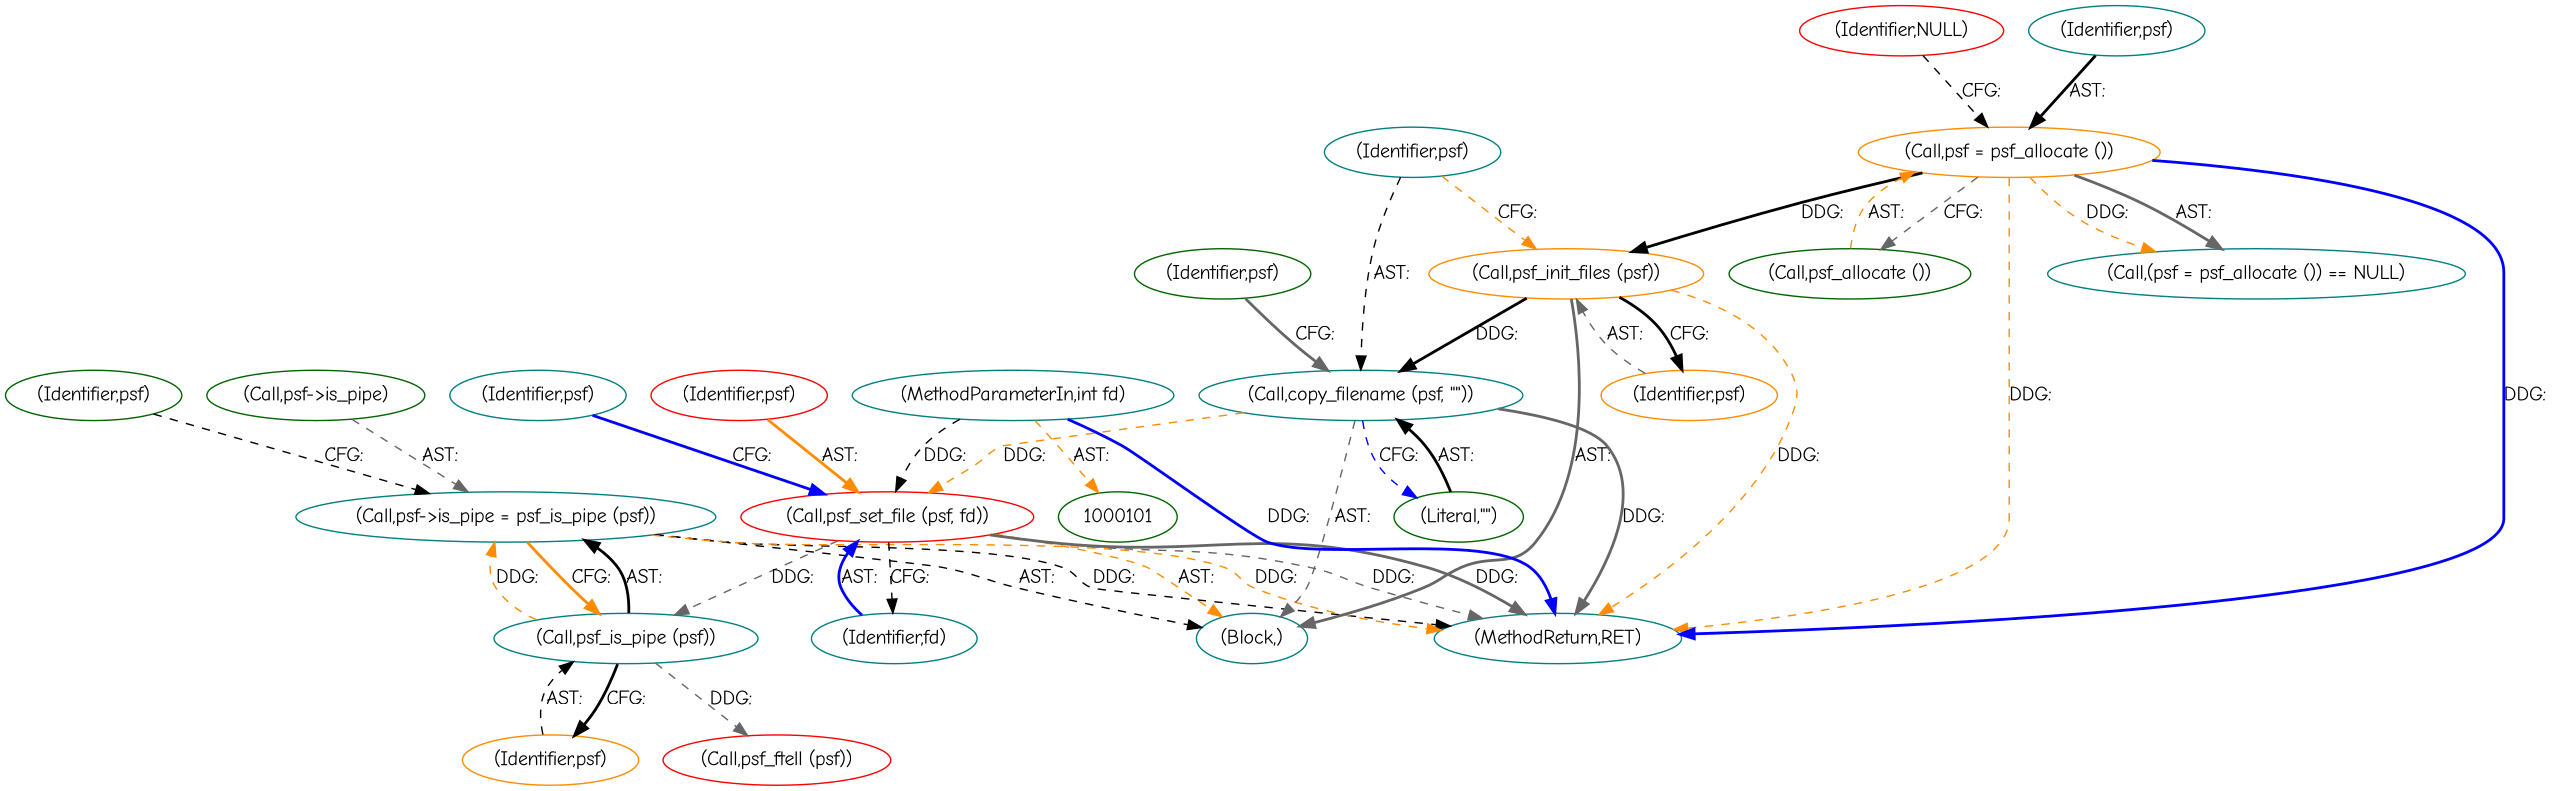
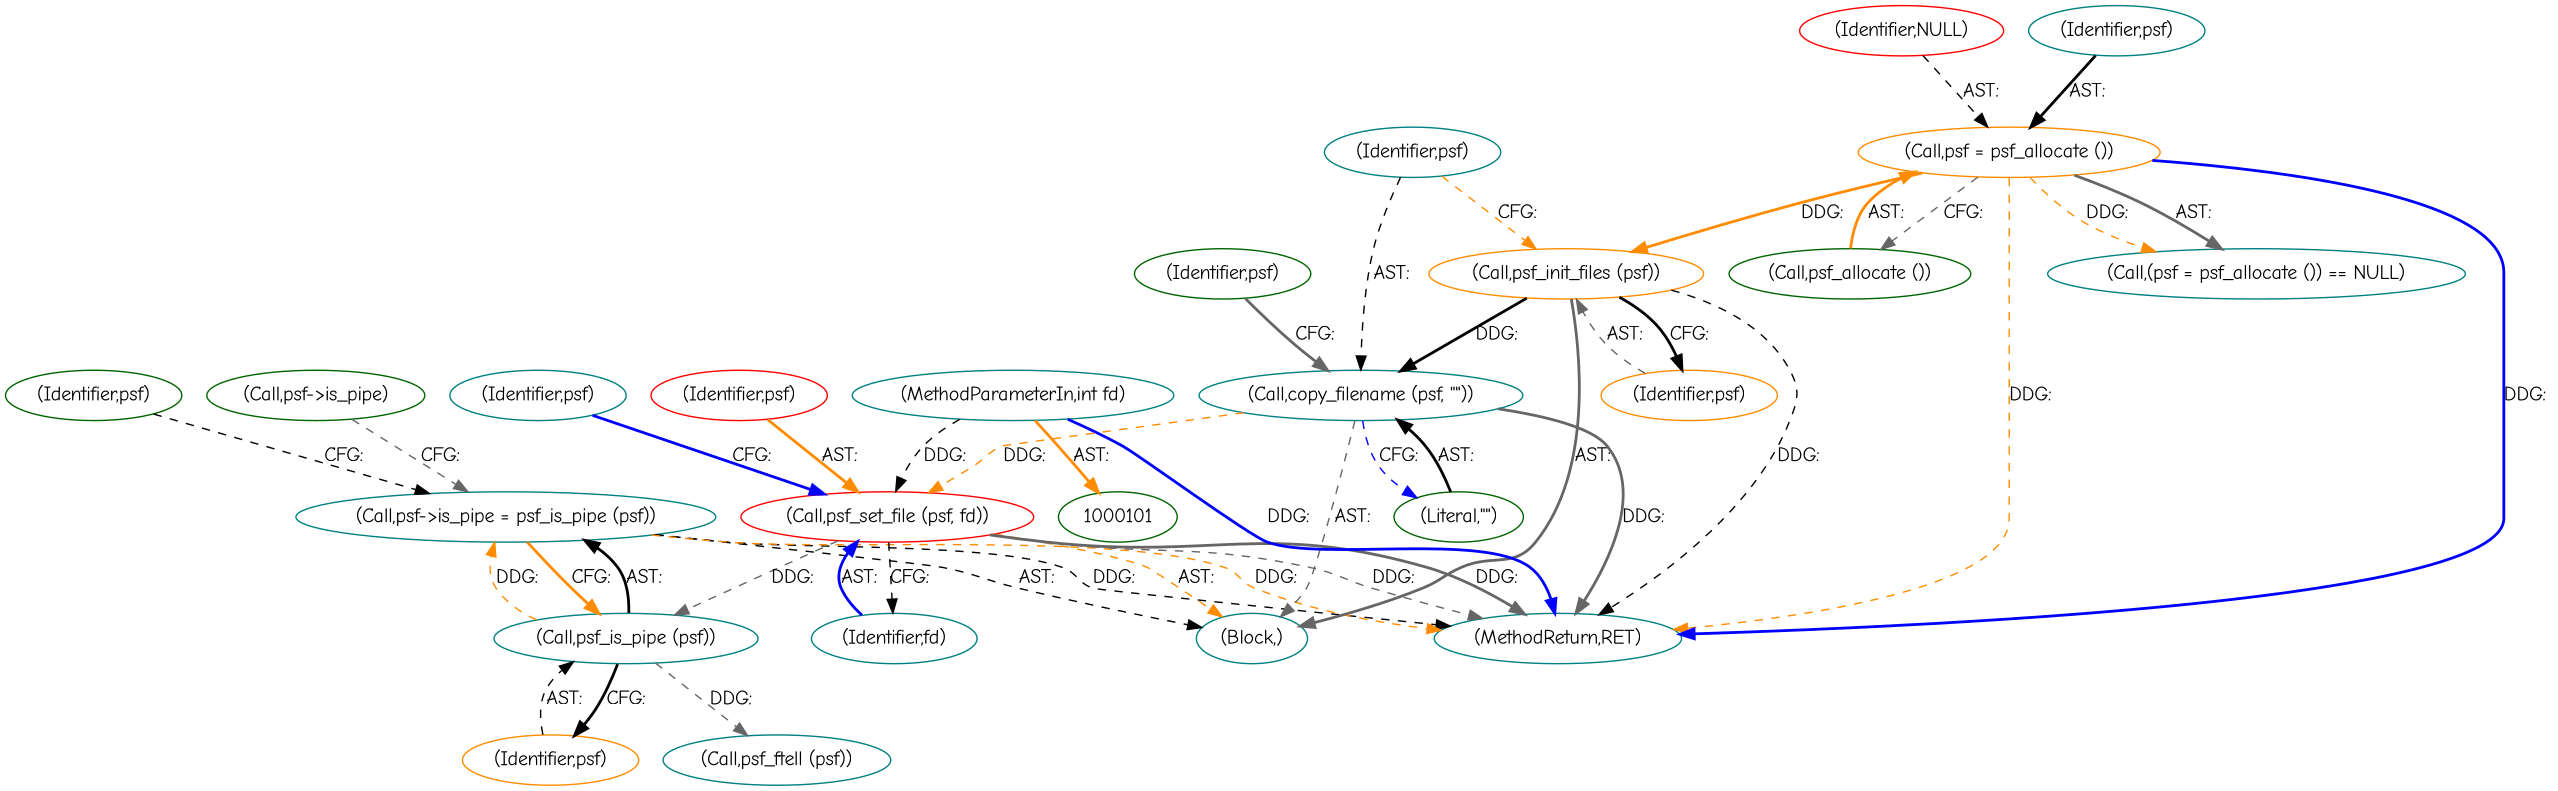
edge "(Identifier,NULL)" -> "(Call,psf = psf_allocate ())": label "CFG: " -> "AST: "
edge "(Call,psf_allocate ())" -> "(Call,psf = psf_allocate ())": style dashed -> bold
edge "(Call,psf = psf_allocate ())" -> "(Call,psf_init_files (psf))": color black -> darkorange
edge "(Call,psf_init_files (psf))" -> "(MethodReturn,RET)": color darkorange -> black
edge "(MethodParameterIn,int fd)" -> "1000101": style dashed -> bold
edge "(Call,psf->is_pipe)" -> "(Call,psf->is_pipe = psf_is_pipe (psf))": label "AST: " -> "CFG: "
node "(Call,psf_ftell (psf))": color red -> teal
